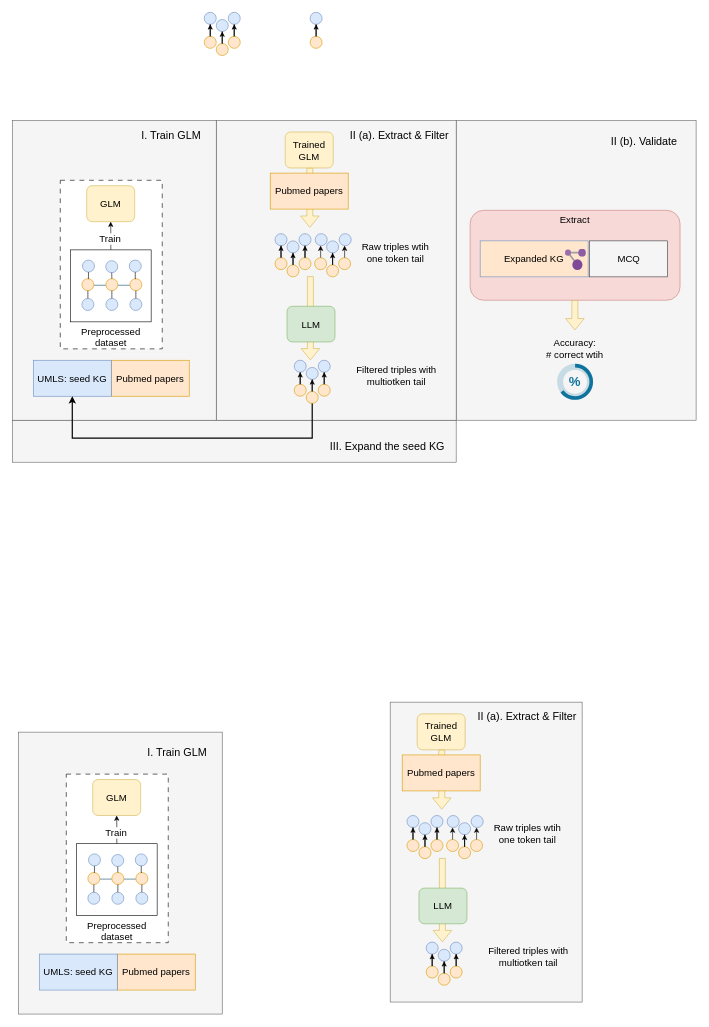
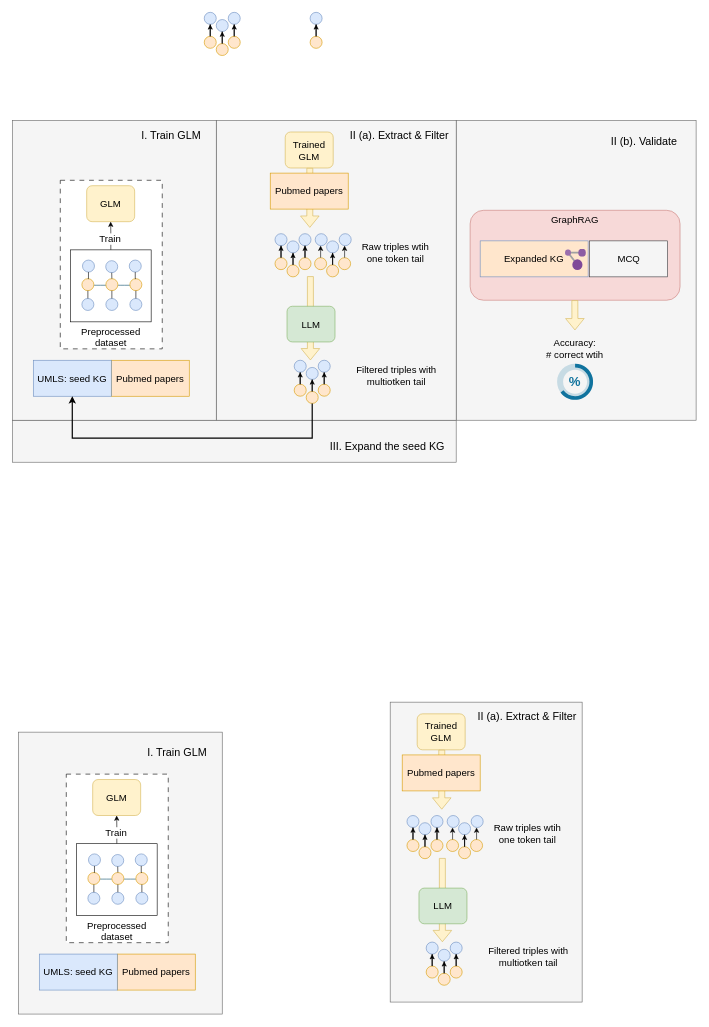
node "Extract": label "Extract" -> "GraphRAG"
